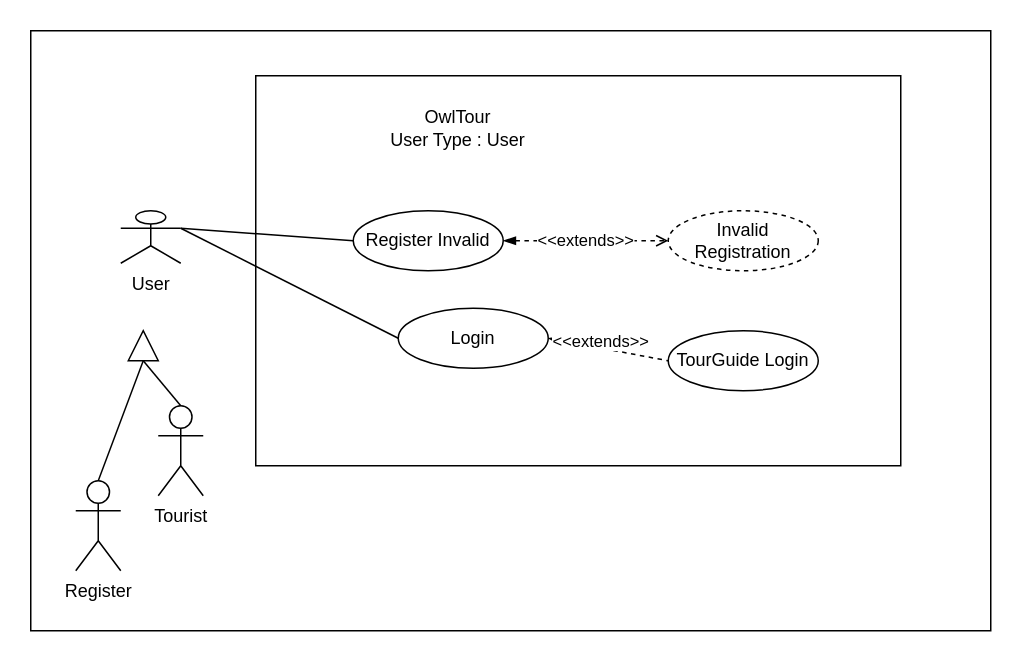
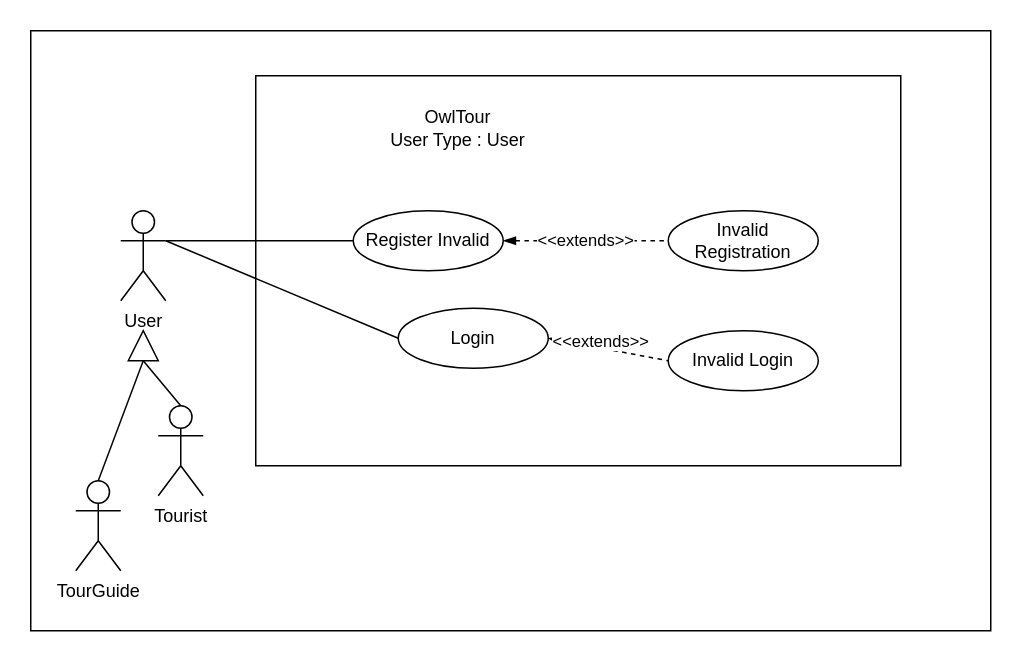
node "User": size 60x53 -> 45x90
edge "Register Invalid" -- "Invalid Registration": arrowhead open -> none
node "Invalid Registration": style dashed -> solid
node "TourGuide Login": label "TourGuide Login" -> "Invalid Login"
node "Register": label "Register" -> "TourGuide"
